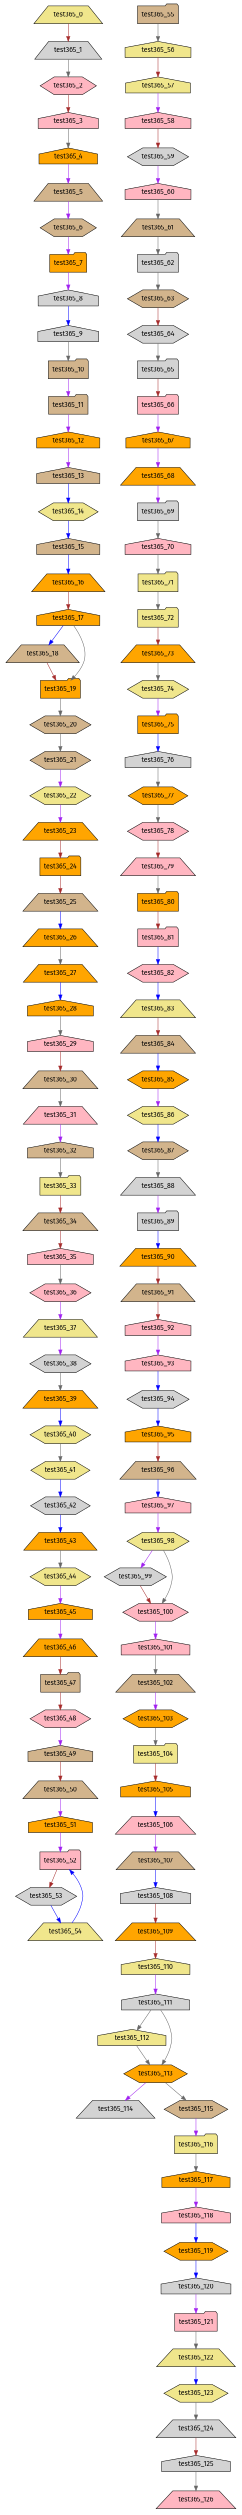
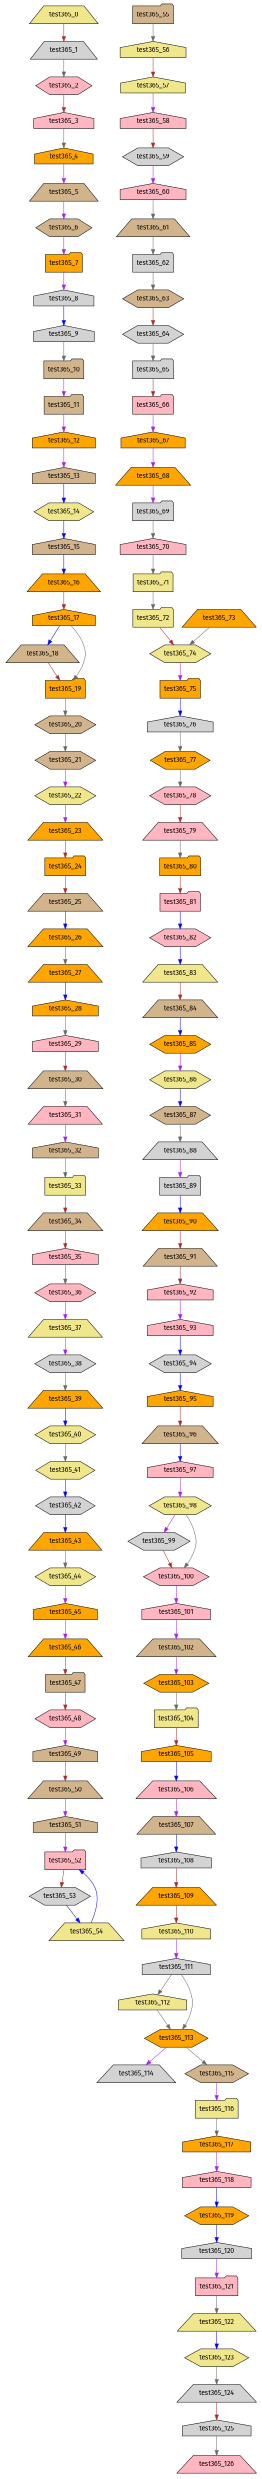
edge "test365_72" -> "test365_73": now "test365_72" -> "test365_74"
edge "test365_101" -> "test365_102": color gray40 -> purple
node "test365_51": fillcolor orange -> tan
